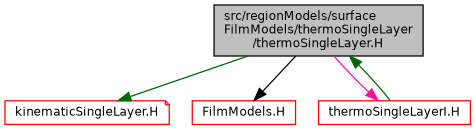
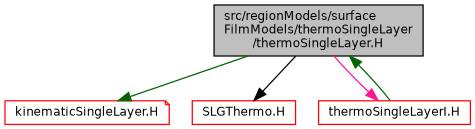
node "FilmModels.H": label "FilmModels.H" -> "SLGThermo.H"
